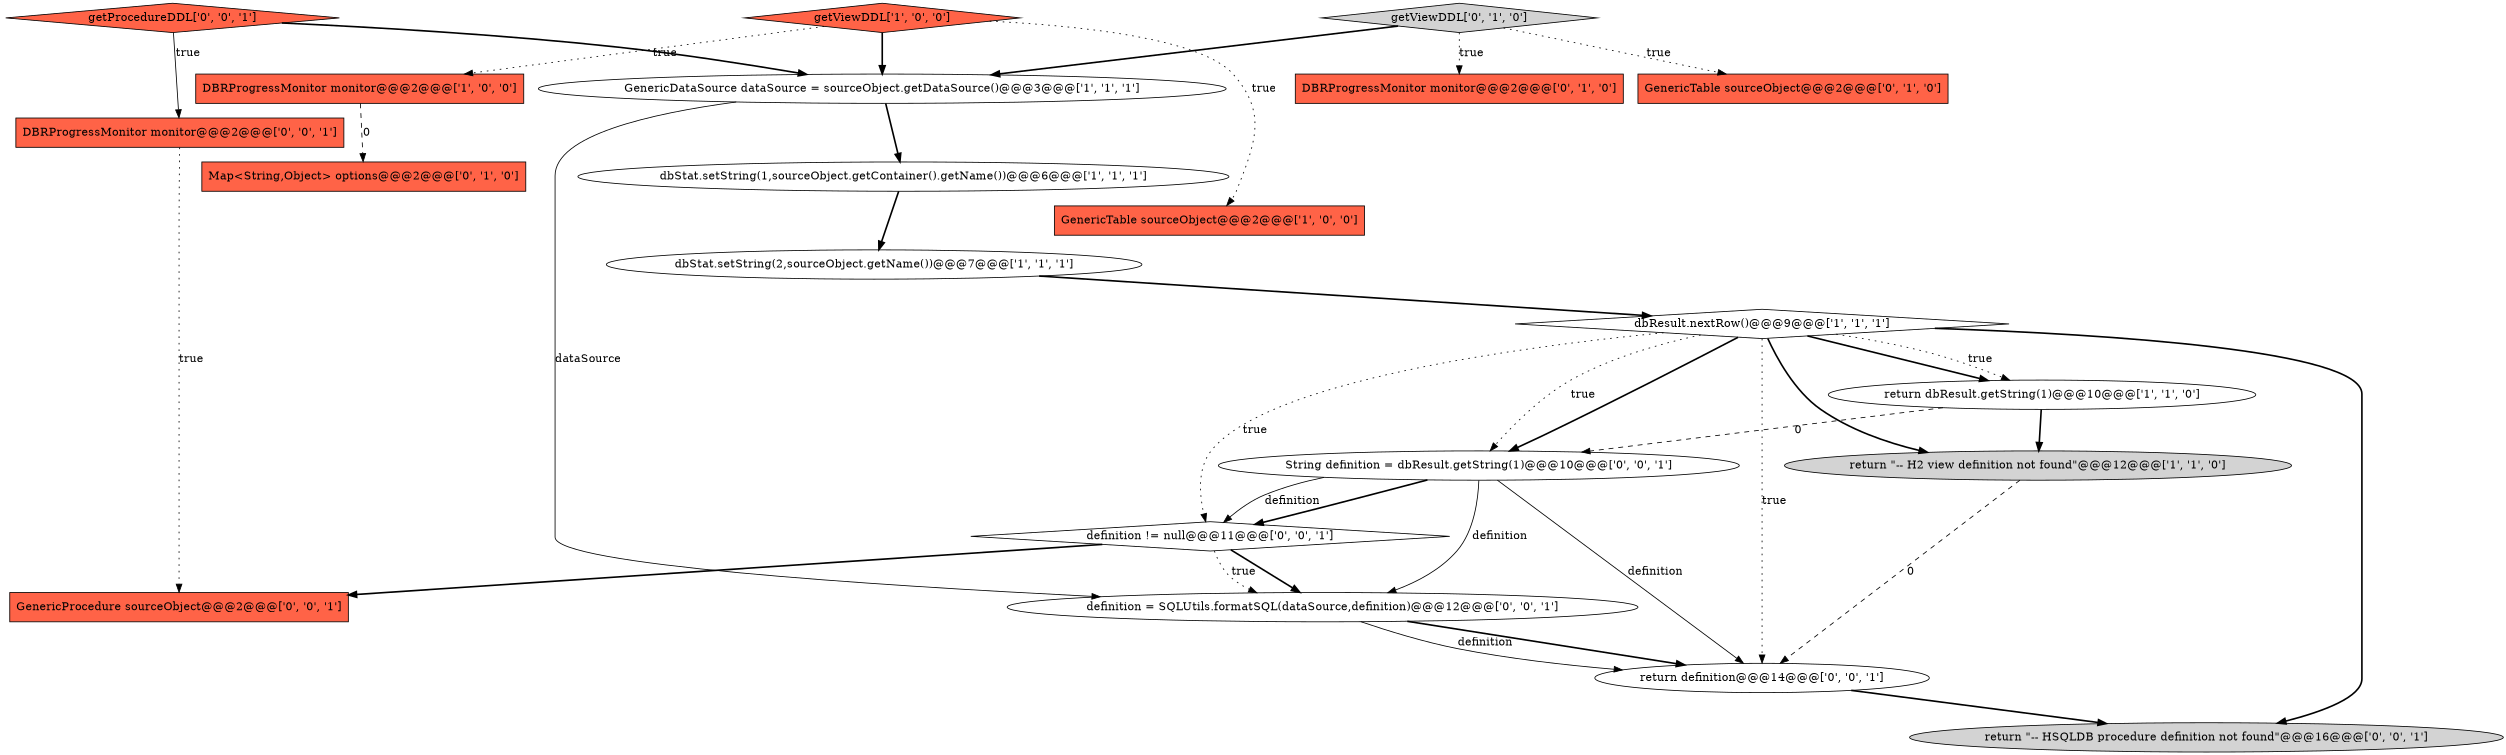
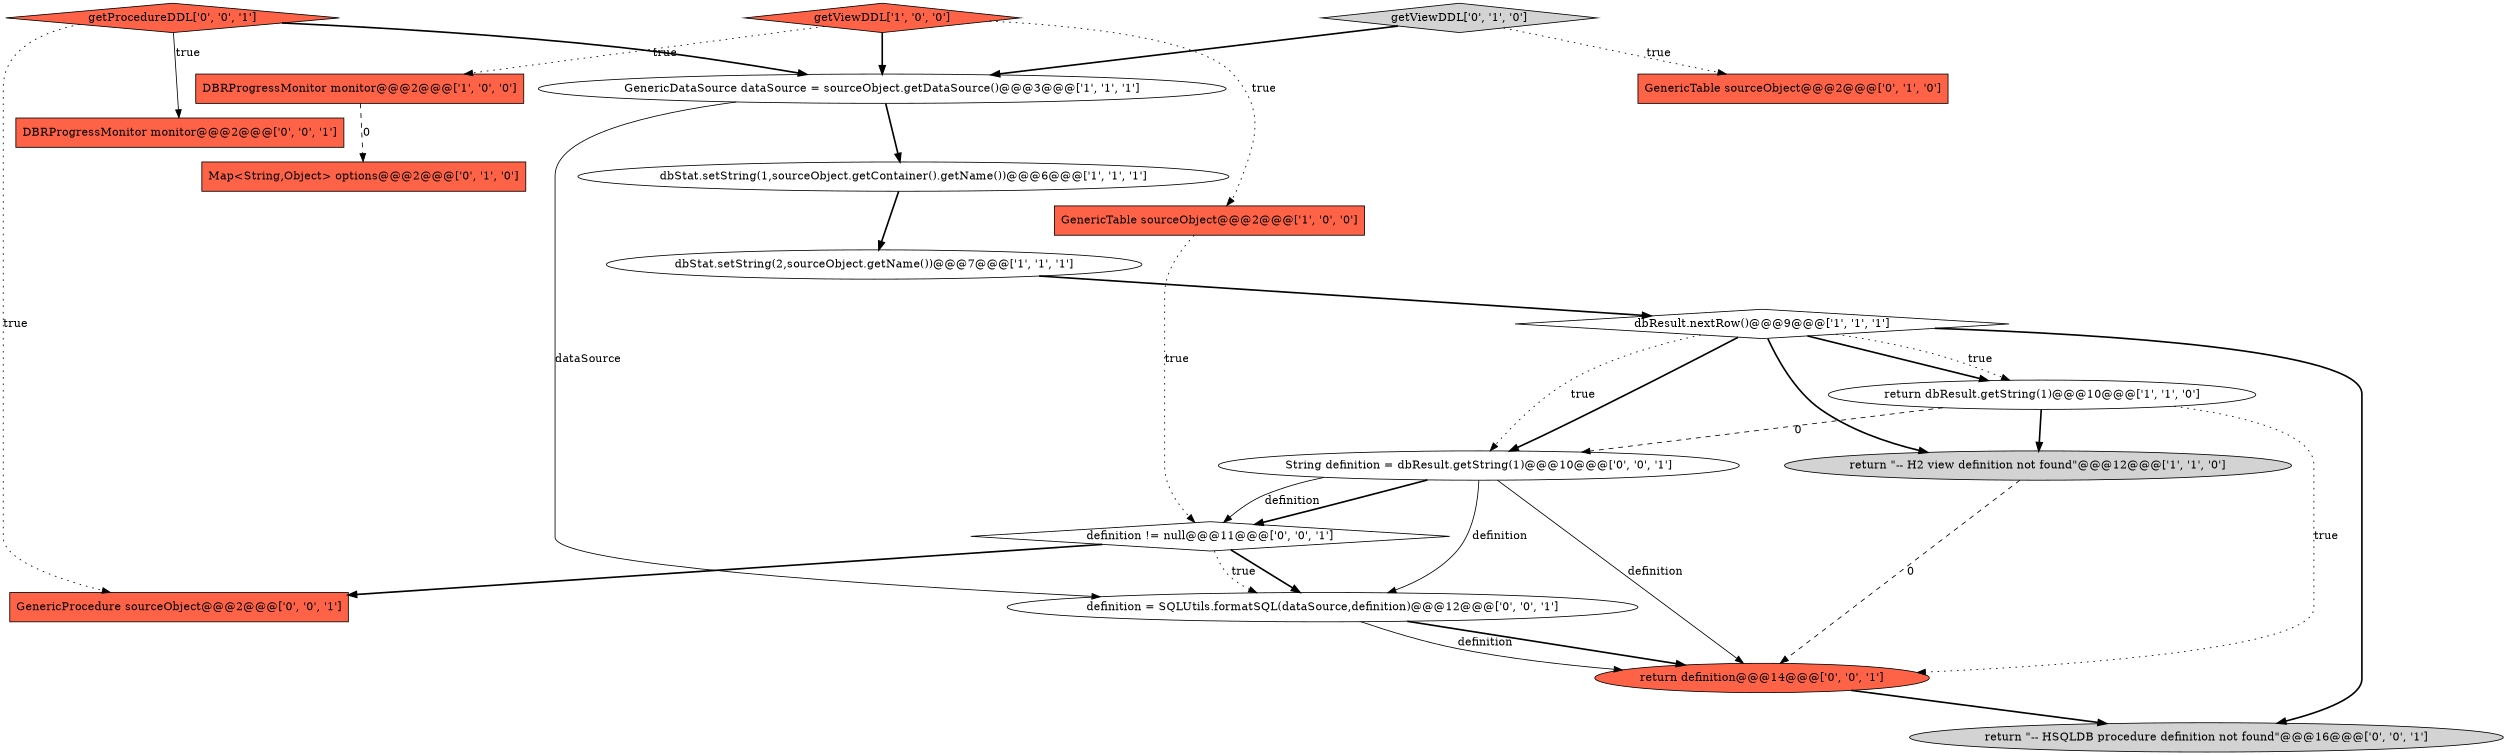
node "DBRProgressMonitor monitor@@@2@@@['0', '1', '0']": removed
edge "DBRProgressMonitor monitor@@@2@@@['0', '0', '1']" -> "GenericProcedure sourceObject@@@2@@@['0', '0', '1']": now "getProcedureDDL['0', '0', '1']" -> "GenericProcedure sourceObject@@@2@@@['0', '0', '1']"
edge "dbResult.nextRow()@@@9@@@['1', '1', '1']" -> "definition != null@@@11@@@['0', '0', '1']": now "GenericTable sourceObject@@@2@@@['1', '0', '0']" -> "definition != null@@@11@@@['0', '0', '1']"
edge "dbResult.nextRow()@@@9@@@['1', '1', '1']" -> "return definition@@@14@@@['0', '0', '1']": now "return dbResult.getString(1)@@@10@@@['1', '1', '0']" -> "return definition@@@14@@@['0', '0', '1']"
node "return definition@@@14@@@['0', '0', '1']": fillcolor white -> tomato
